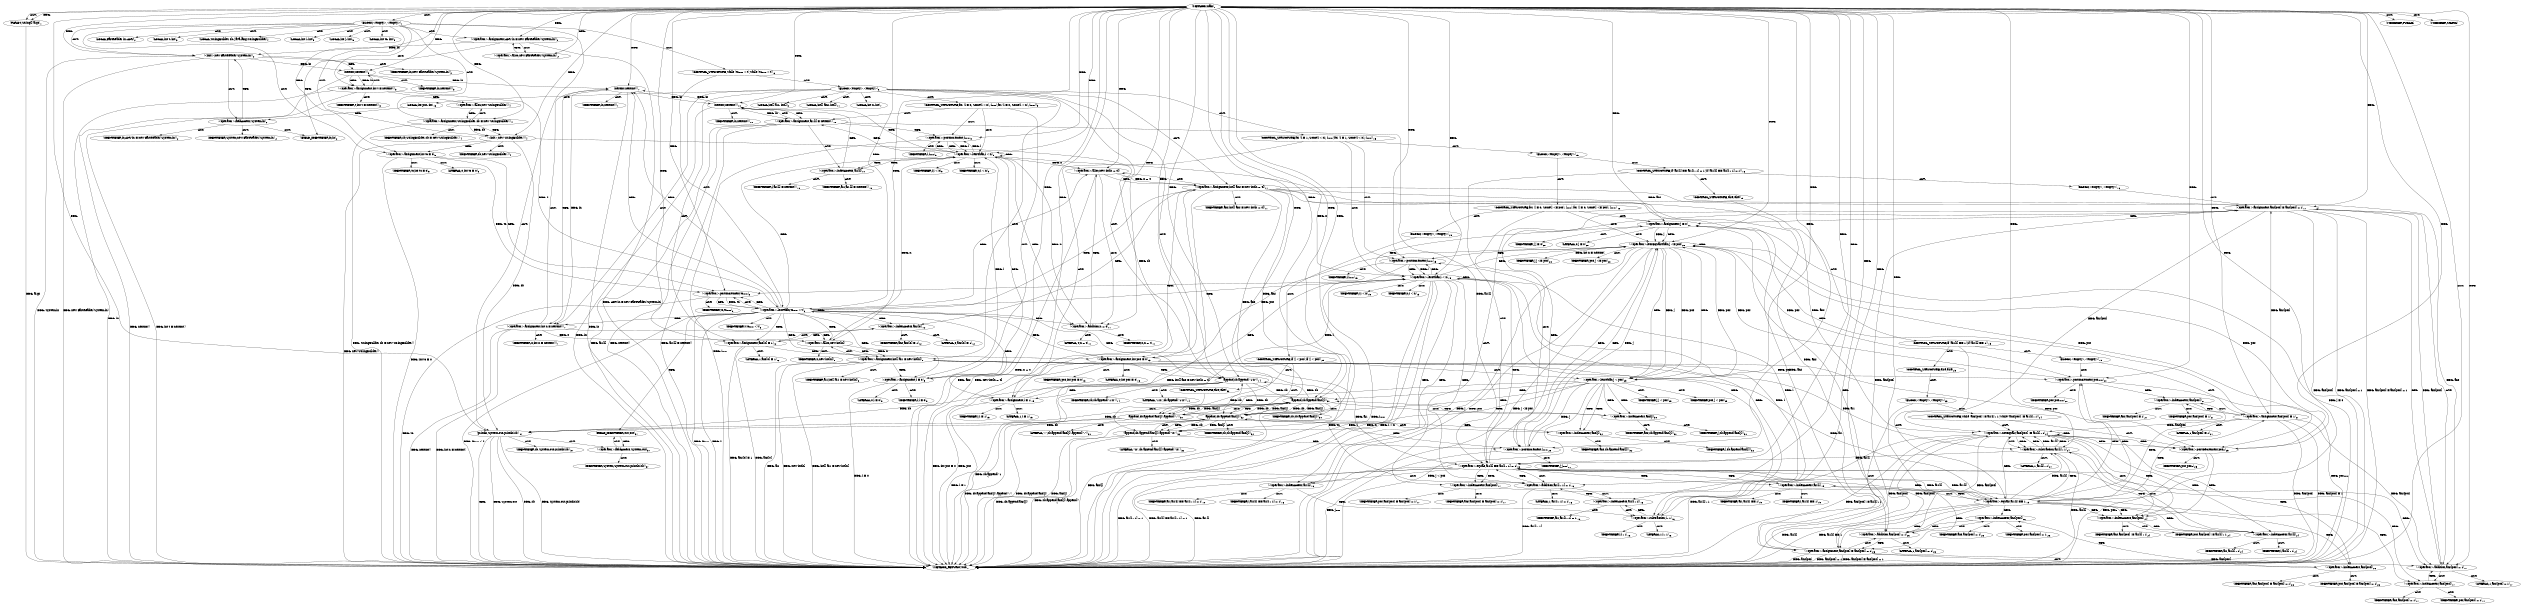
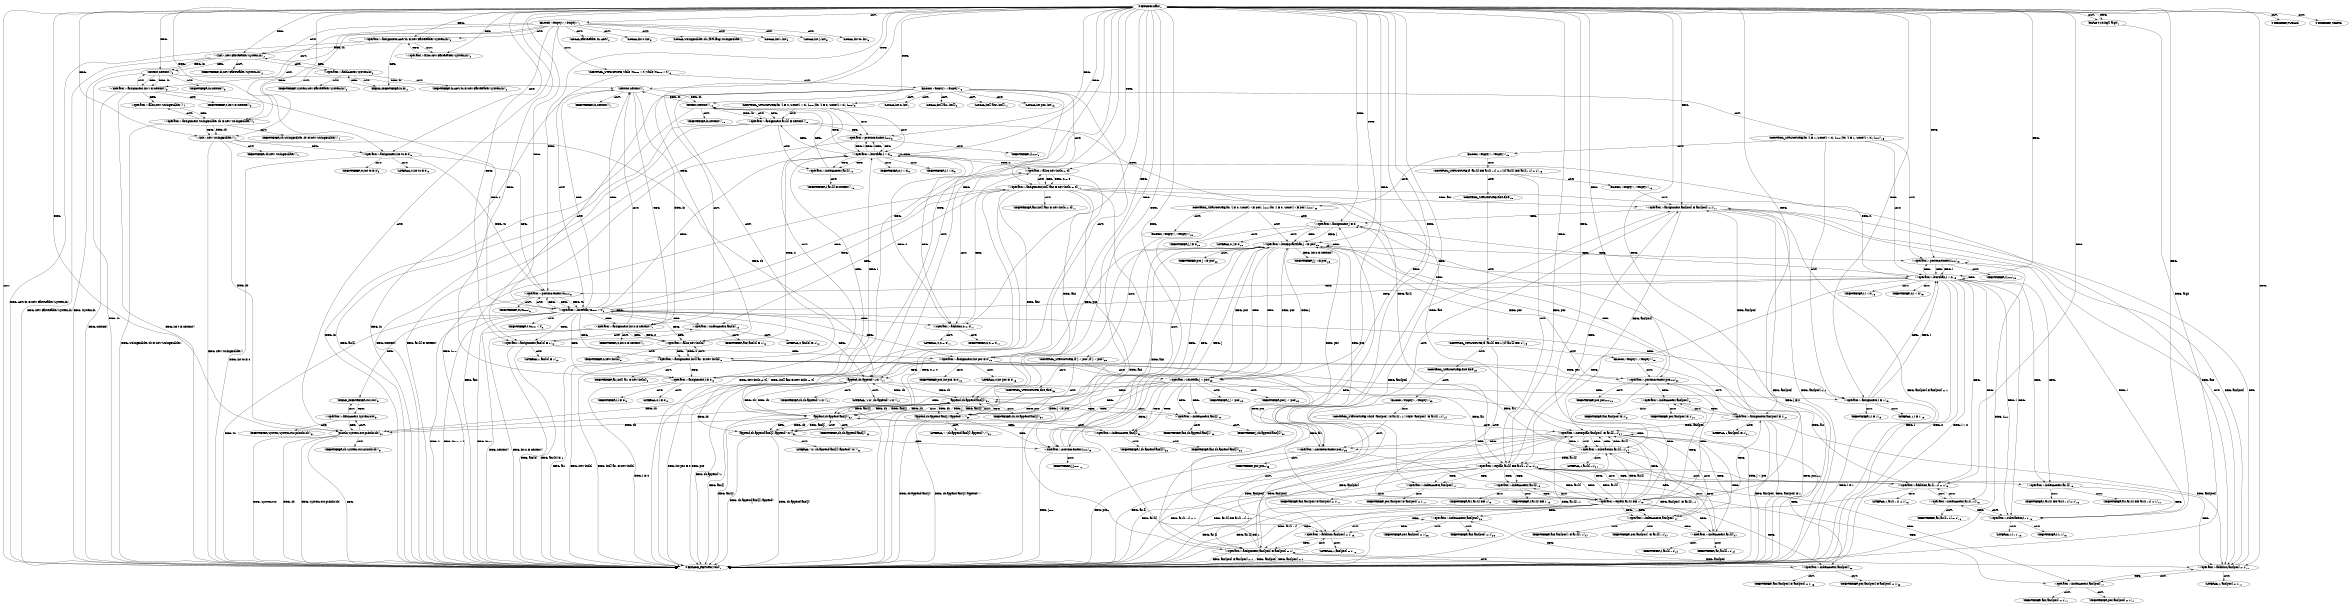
edge "(LOCAL,int pos: int)" -> "(<operator>.fieldAccess,System.in)": now "(FIELD_IDENTIFIER,in,in)" -> "(<operator>.fieldAccess,System.in)"
node "(IDENTIFIER,arr,arr[i] = nextInt())": removed
edge "(<operator>.fieldAccess,System.out)" -> "(println,System.out.println(sb))": added, label "CFG:"
edge "(<operator>.assignment,int[] arr = new int[n])" -> "(<operator>.addition,arr[i - 1] + 1)": label "DDG: tc" -> "DDG: arr"
edge "(<operator>.indexAccess,arr[i - 1])" -> "(<operator>.addition,arr[i - 1] + 1)": label "CFG: " -> "AST: "
